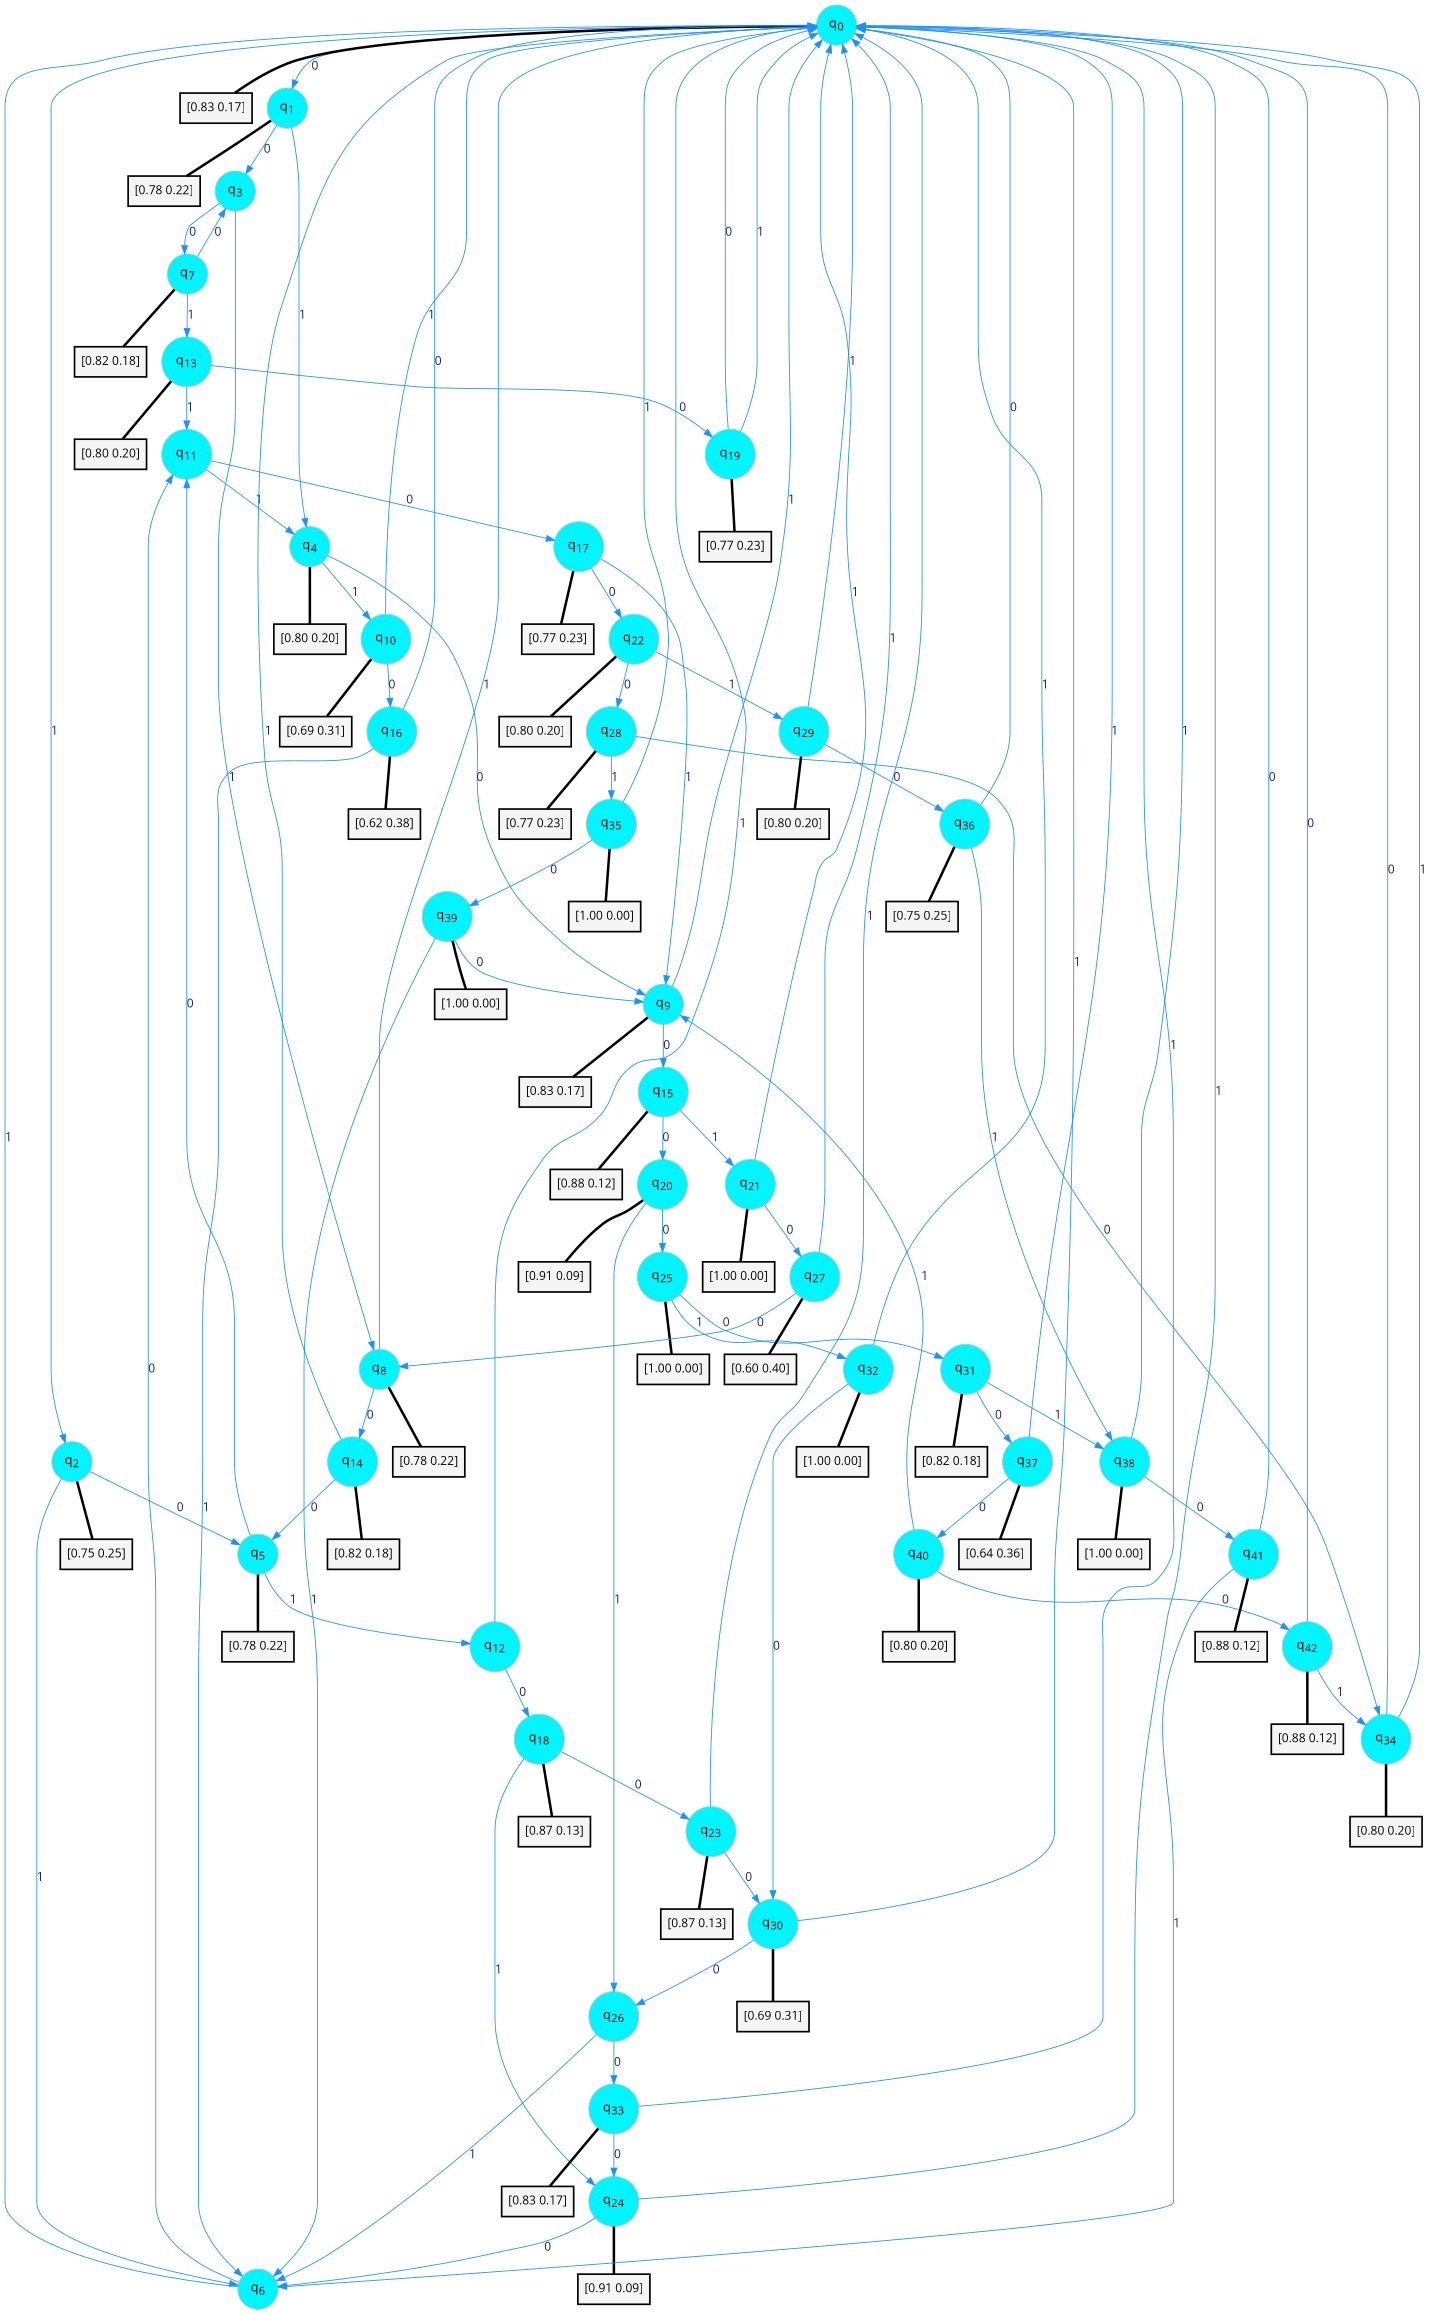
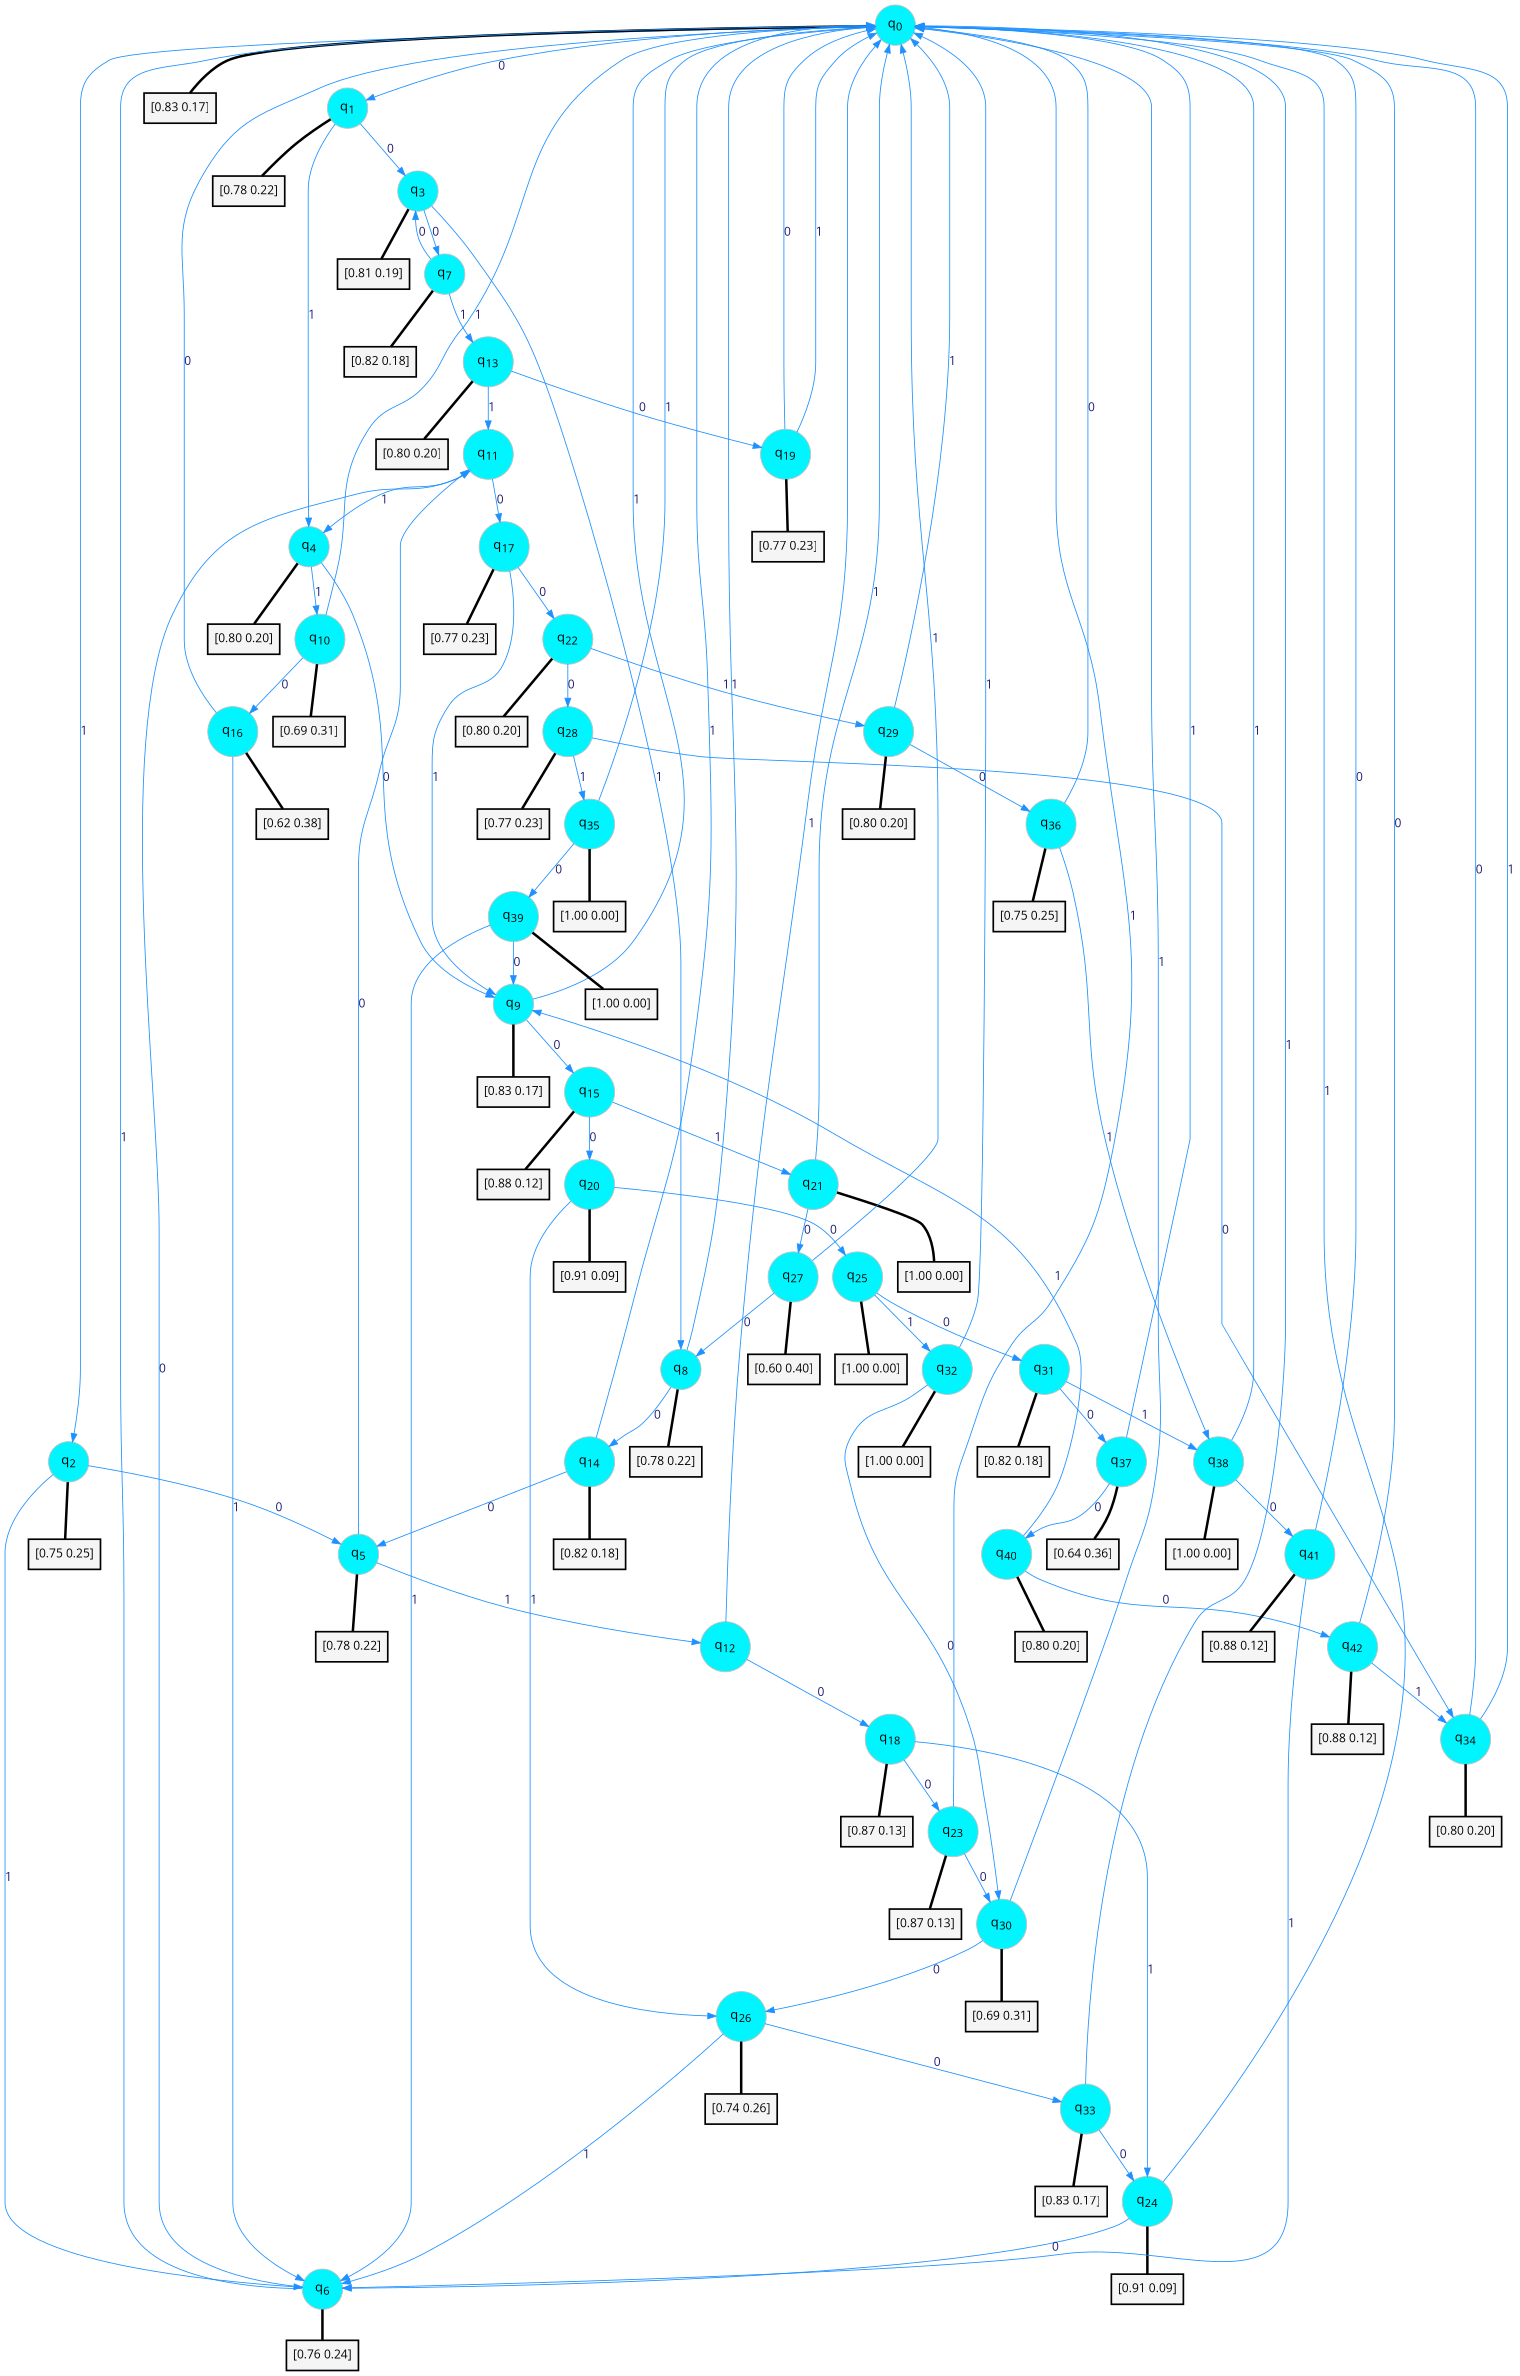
node "[0.81 0.19]": added
node "[0.74 0.26]": added
node "[0.76 0.24]": added
